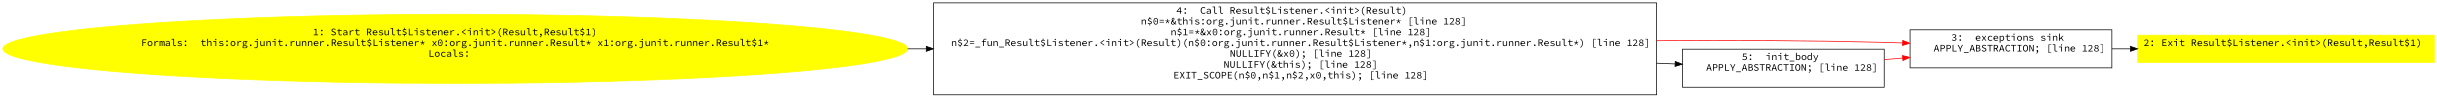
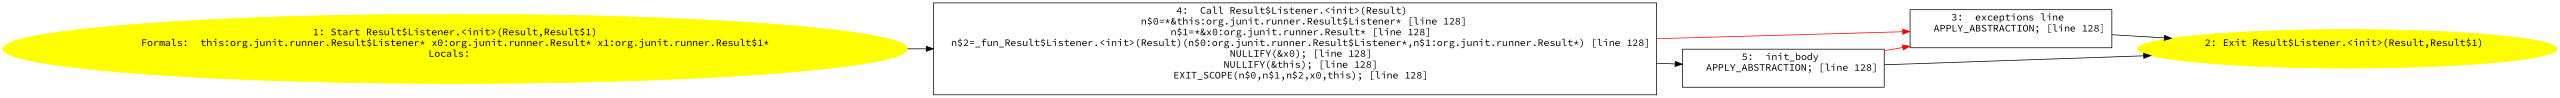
node "3:  exceptions sink APPLY_ABSTRACTION; [line 128]": label "3:  exceptions sink APPLY_ABSTRACTION; [line 128]" -> "3:  exceptions line APPLY_ABSTRACTION; [line 128]"
node "2: Exit Result$Listener.<init>(Result,Result$1)": shape box -> ellipse
edge "5:  init_body APPLY_ABSTRACTION; [line 128]" -> "2: Exit Result$Listener.<init>(Result,Result$1)": added
